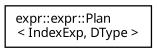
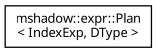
node "expr::expr::Plan < IndexExp, DType >": label "expr::expr::Plan < IndexExp, DType >" -> "mshadow::expr::Plan < IndexExp, DType >"
